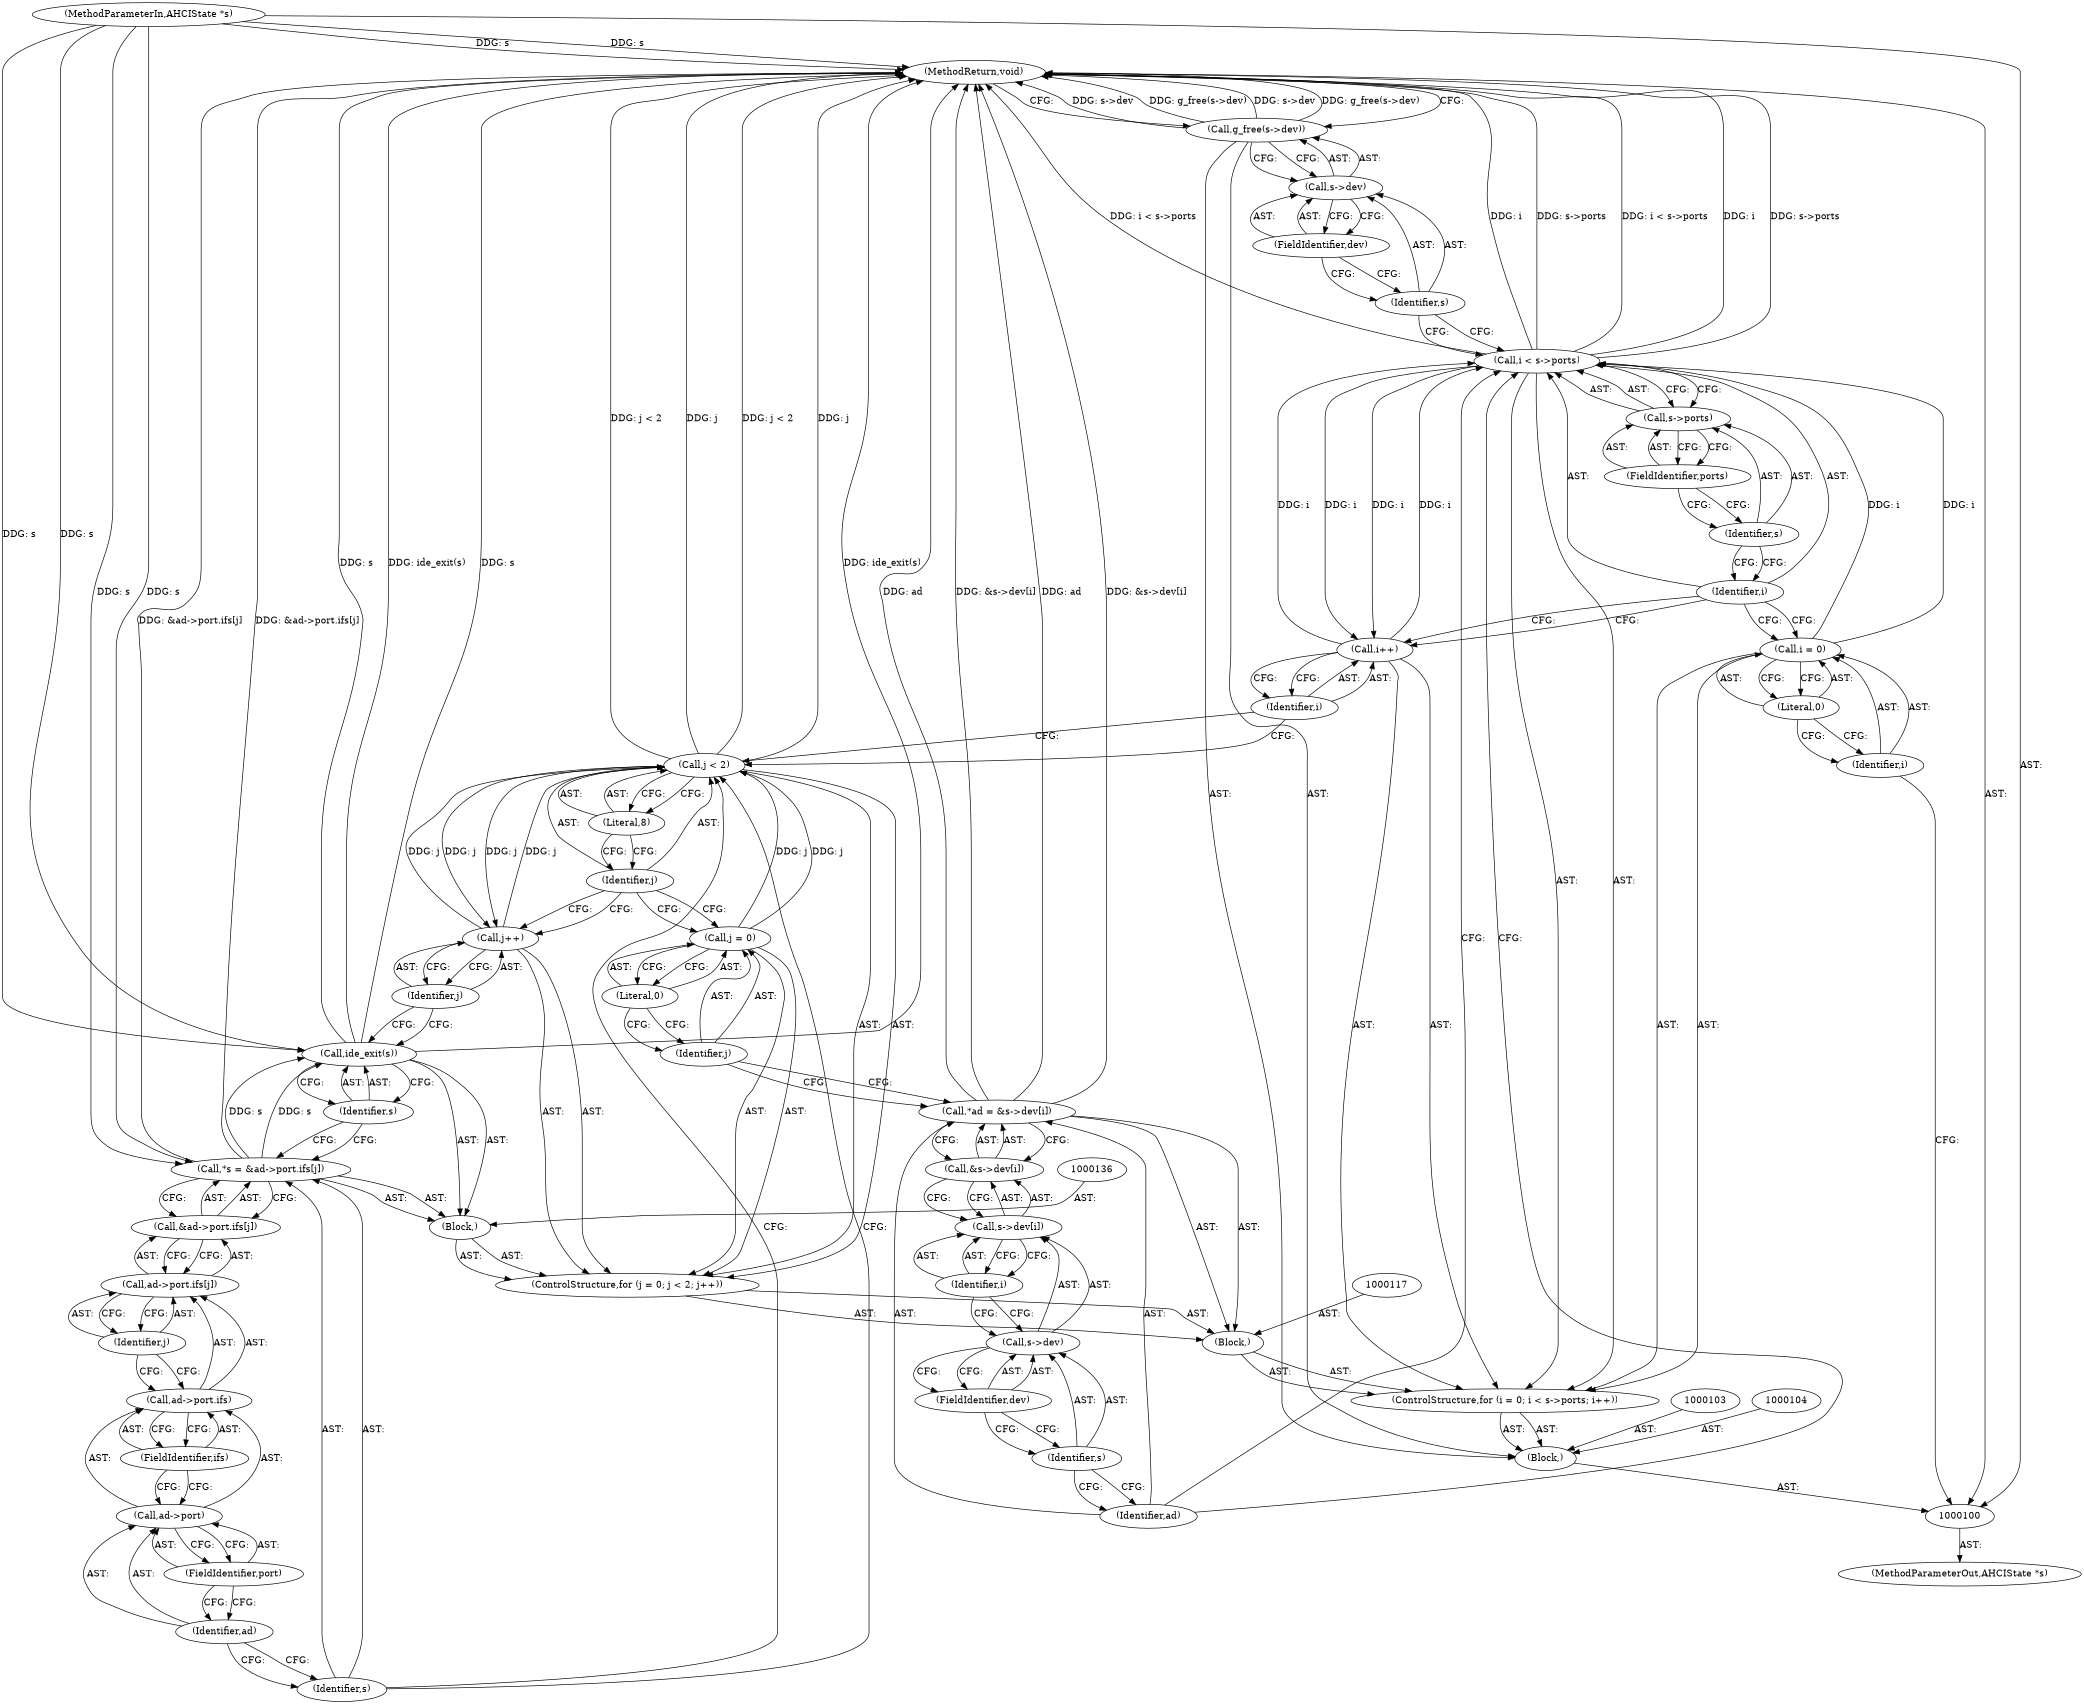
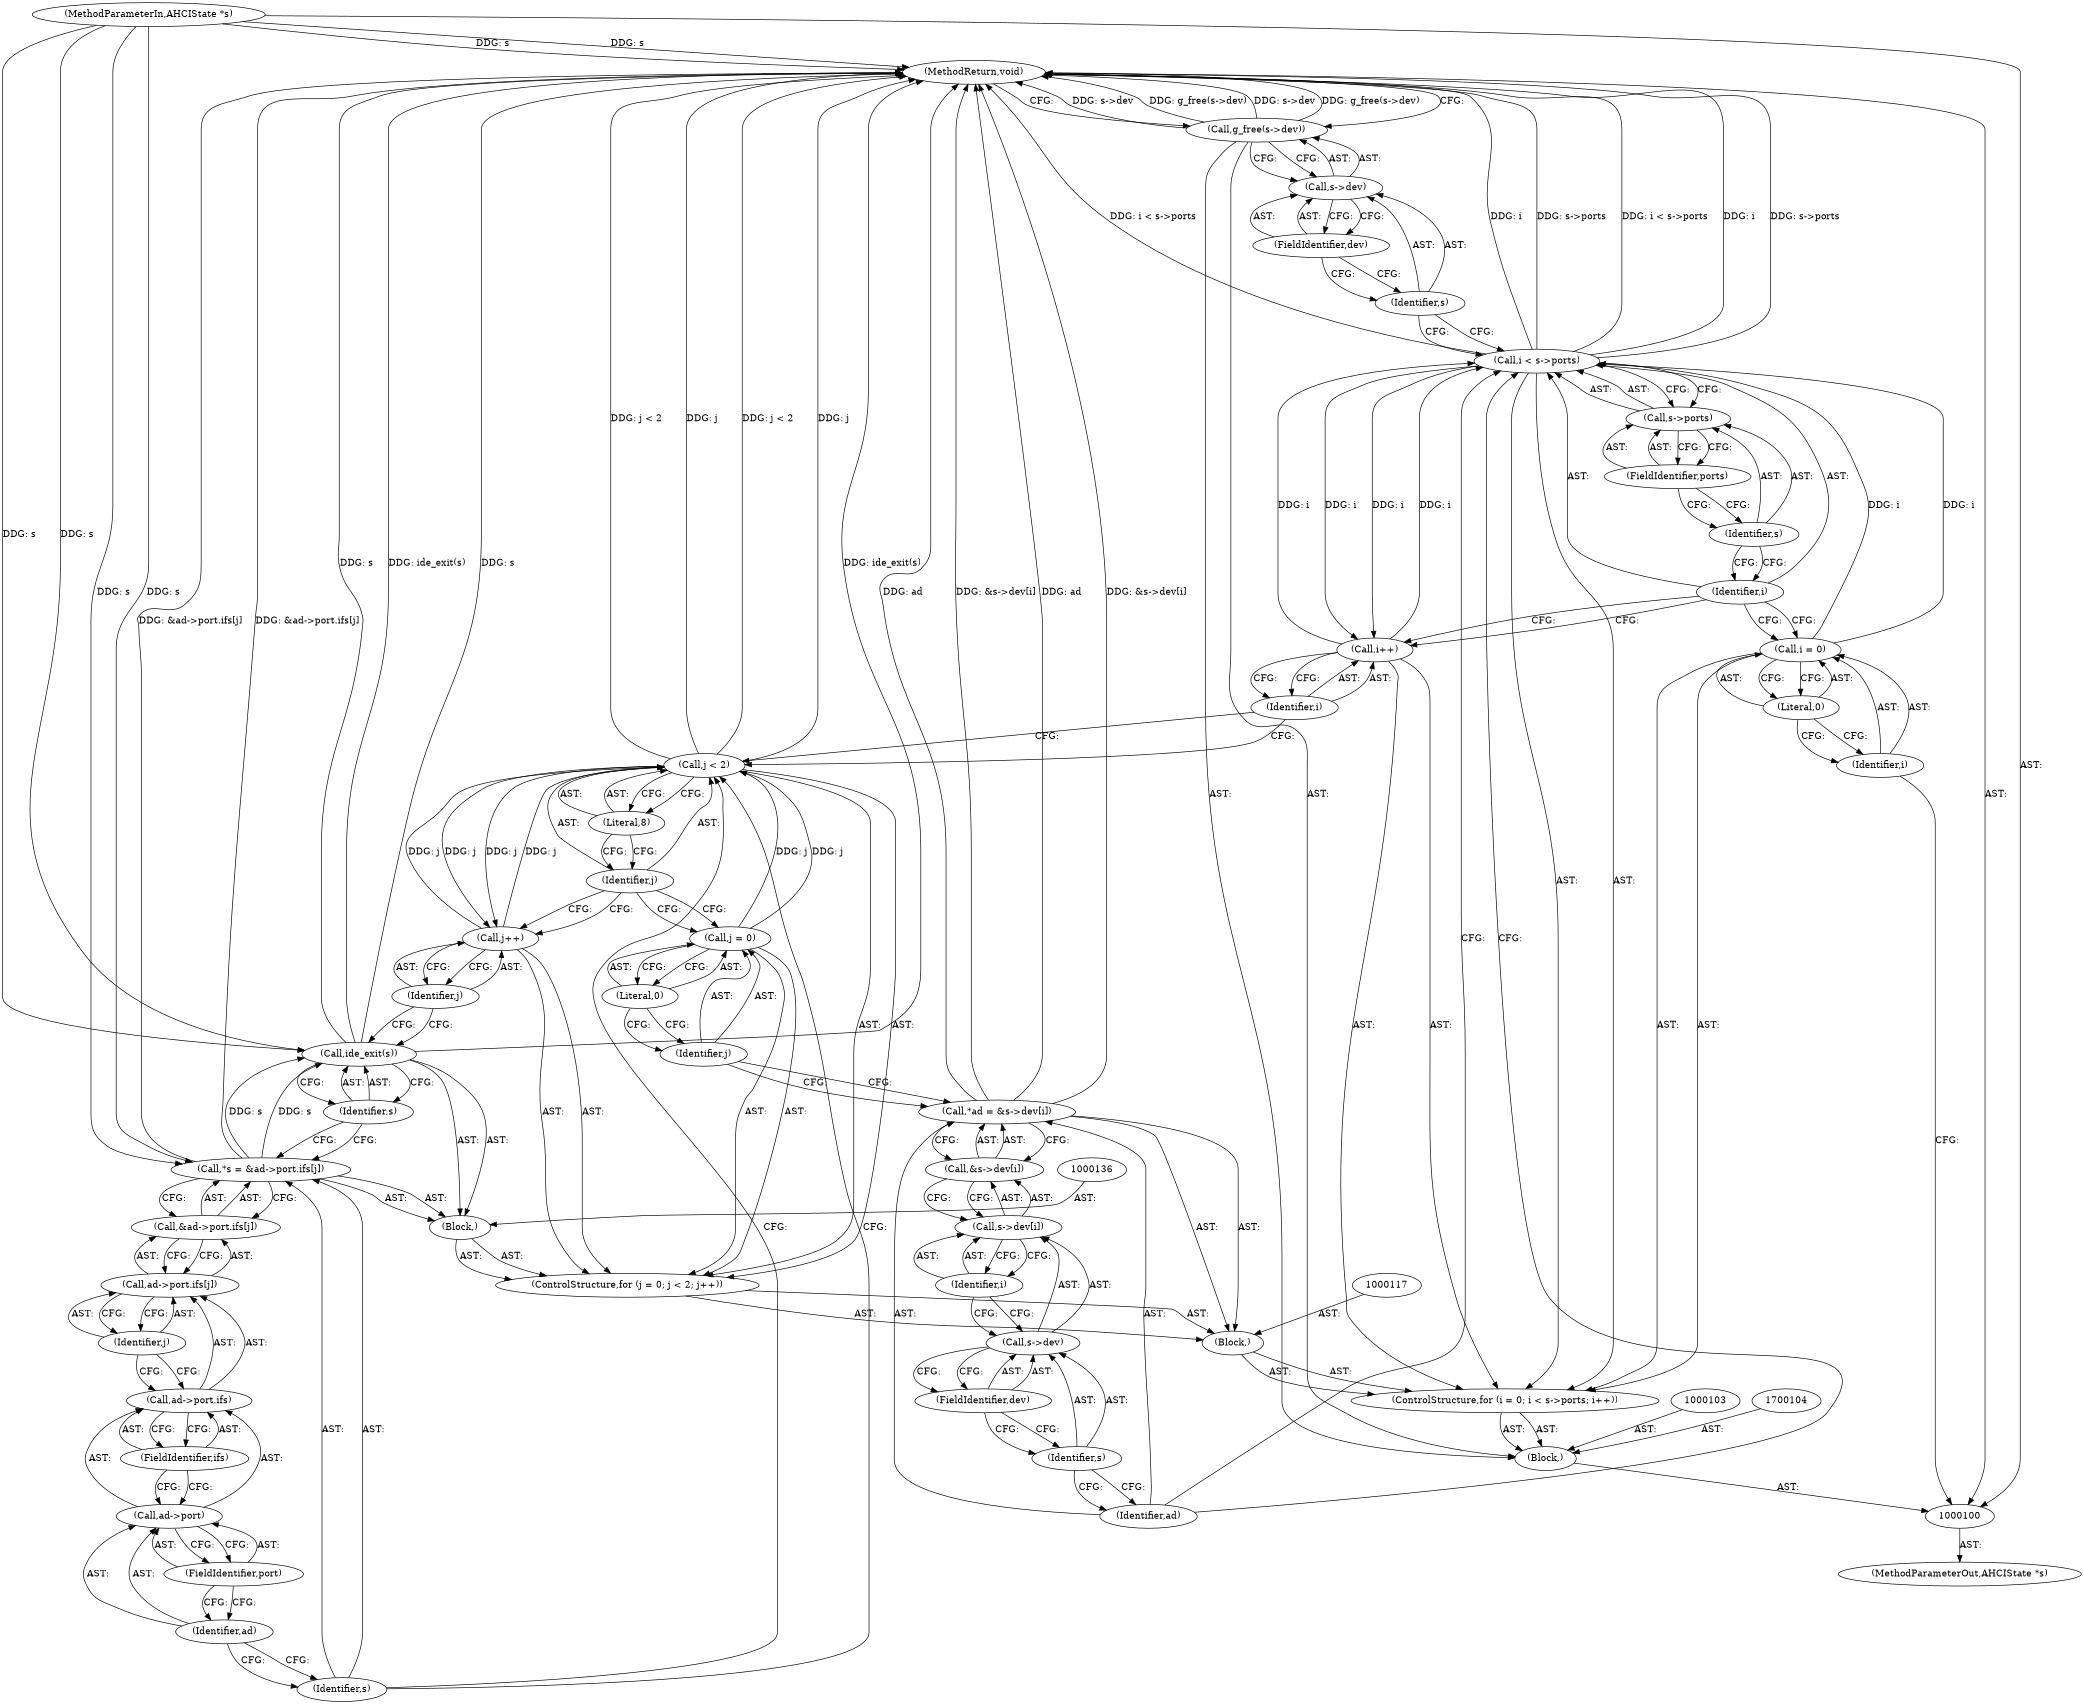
node "1000104": label "1000104" -> "1700104"
